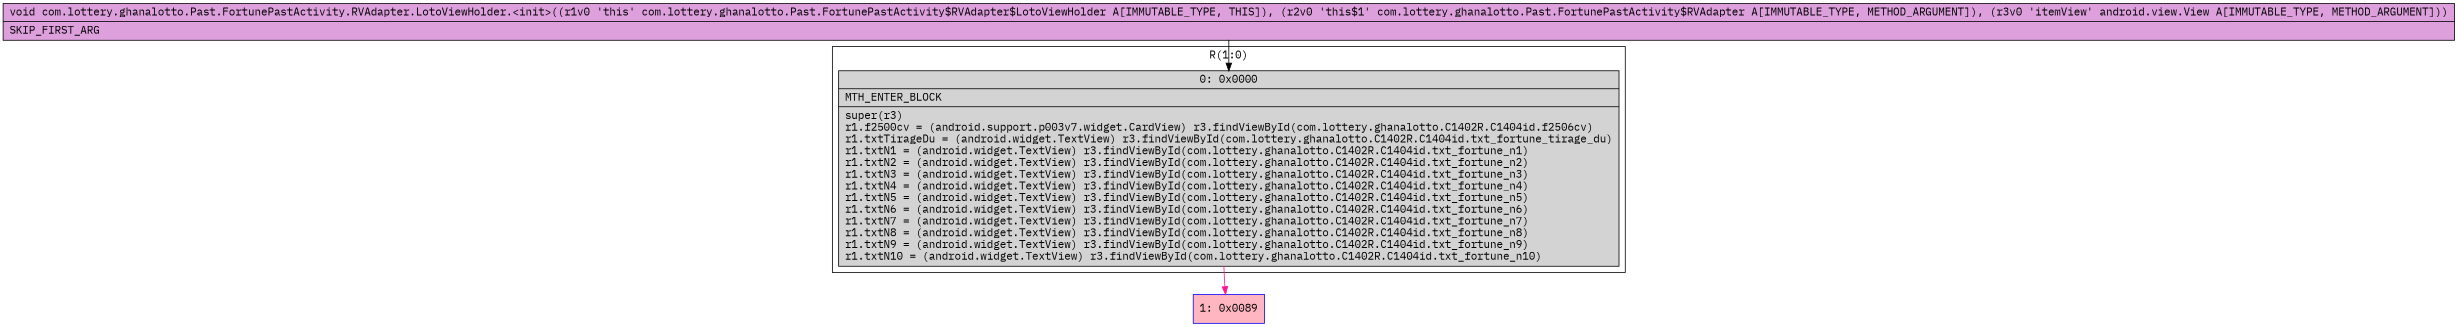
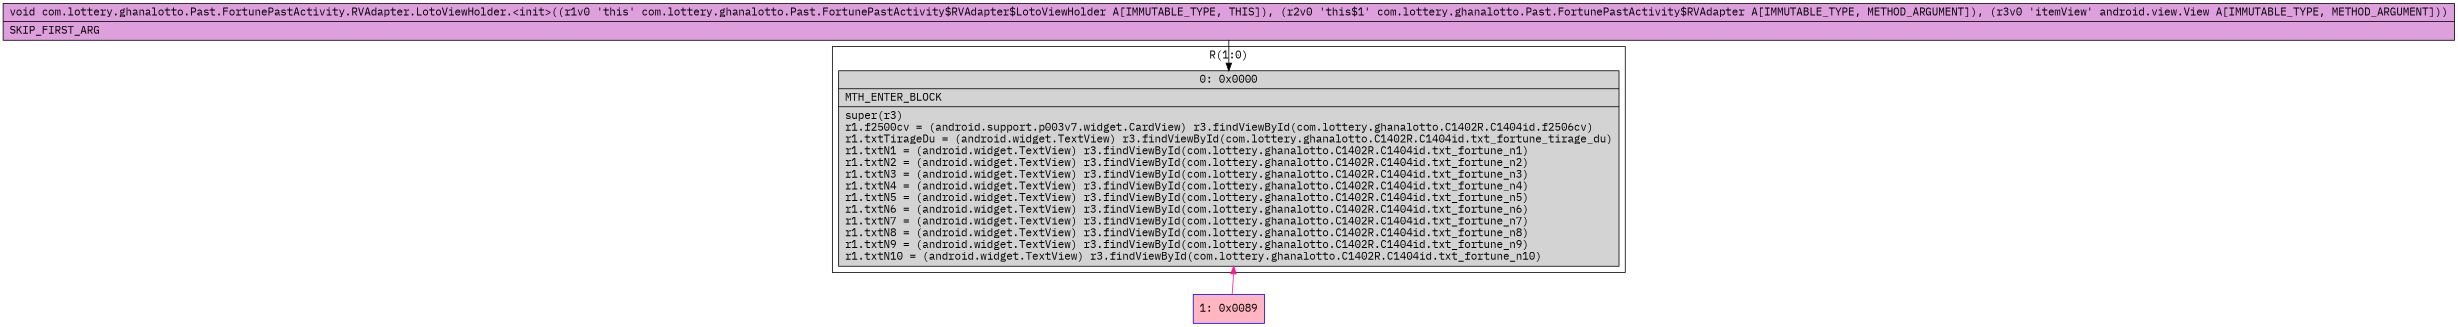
edge "0: 0x0000" -> "1: 0x0089": reversed
